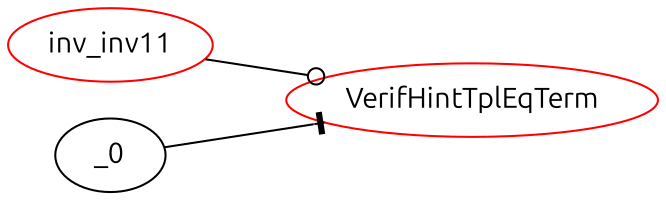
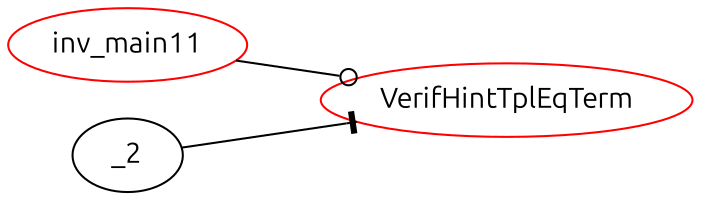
node "inv_inv11": label "inv_inv11" -> "inv_main11"
node "_0": label "_0" -> "_2"
